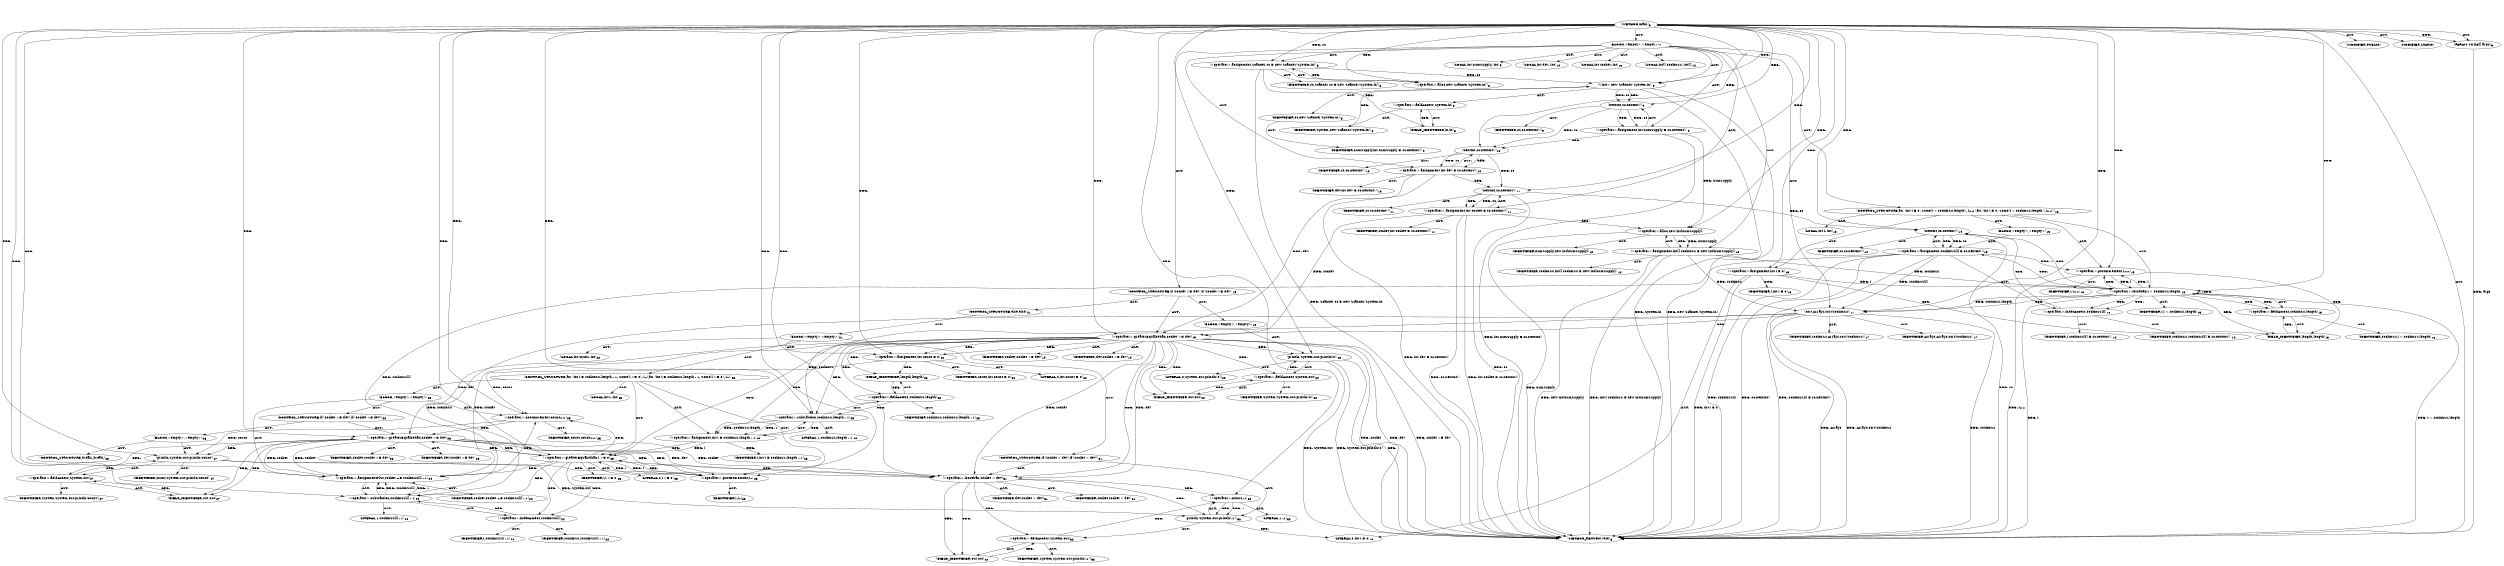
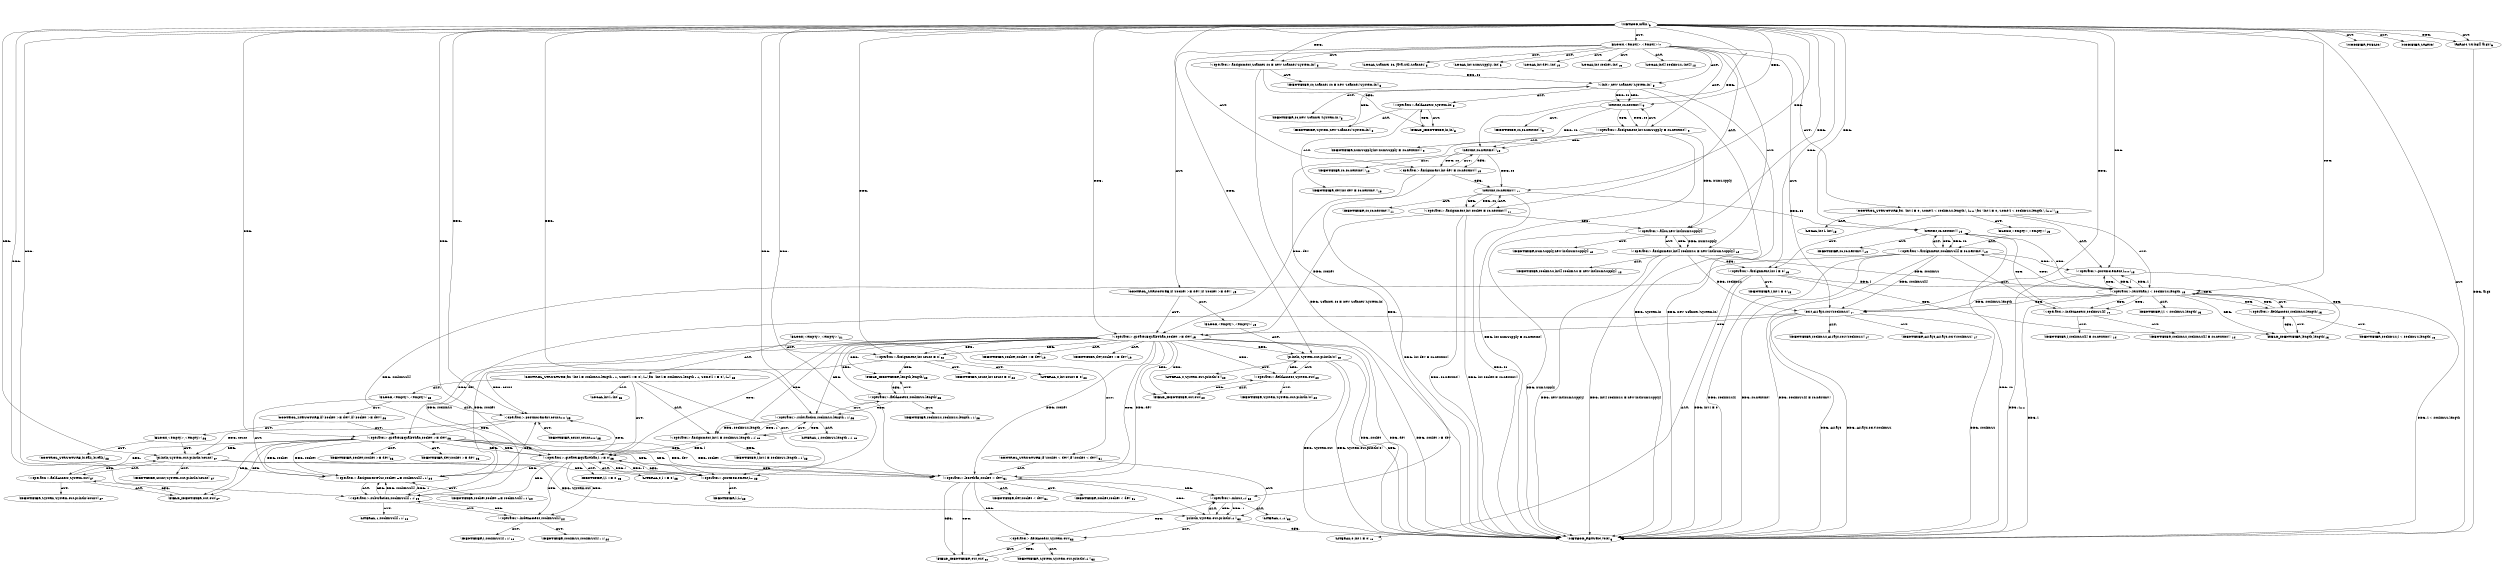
edge "(METHOD,main)" -> "(<operator>.assignment,Scanner sc = new Scanner(System.in))": label "DDG: sc" -> "DDG: "
edge "(METHOD,main)" -> "(<init>,new Scanner(System.in))": removed, label "DDG:"
node "(LOCAL,Scanner sc: java.util.Scanner)": added
node "(<operator>.alloc,new Scanner(System.in))": removed
edge "(METHOD,main)" -> "(<operator>.minus,-1)": now "(<operator>.assignment,int numSupply = sc.nextInt())" -> "(<operator>.minus,-1)"
edge "(IDENTIFIER,sc,new Scanner(System.in))" -> "(IDENTIFIER,numSupply,int numSupply = sc.nextInt())": now "(<operator>.assignment,int numSupply = sc.nextInt())" -> "(IDENTIFIER,numSupply,int numSupply = sc.nextInt())"
edge "(METHOD,main)" -> "(sort,Arrays.sort(sockInSu))": label "CDG: " -> "DDG: "
edge "(<operator>.assignment,int dev = sc.nextInt())" -> "(IDENTIFIER,dev,int dev = sc.nextInt())": now "(<operator>.fieldAccess,System.in)" -> "(IDENTIFIER,dev,int dev = sc.nextInt())"
node "(IDENTIFIER,socket,int socket = sc.nextInt())": removed
edge "(METHOD,main)" -> "(println,System.out.println(count))": label "DDG: " -> "CDG: "
node "(<operator>.assignment,sockInSu[i] = sc.nextInt())": text "13" -> "14"
edge "(<operator>.assignment,int[] sockInSu = new int[numSupply])" -> "(<operator>.assignment,int i = 0)": added, label "CFG:"
edge "(<operator>.assignment,int i = 0)" -> "(IDENTIFIER,i,int i = 0)": label "DDG: " -> "AST: "
node "(IDENTIFIER,i,i++)": removed
node "(CONTROL_STRUCTURE,else,else)": removed
edge "(sort,Arrays.sort(sockInSu))" -> "(<operator>.subtraction,sockInSu.length - 1)": removed, label "DDG: sockInSu"
node "(LOCAL,int count: int)": removed
edge "(<operator>.postIncrement,count++)" -> "(IDENTIFIER,count,count++)": reversed
edge "(println,System.out.println(-1))" -> "(LITERAL,0,int i = 0)": now "(println,System.out.println(-1))" -> "(METHOD_RETURN,void)"
